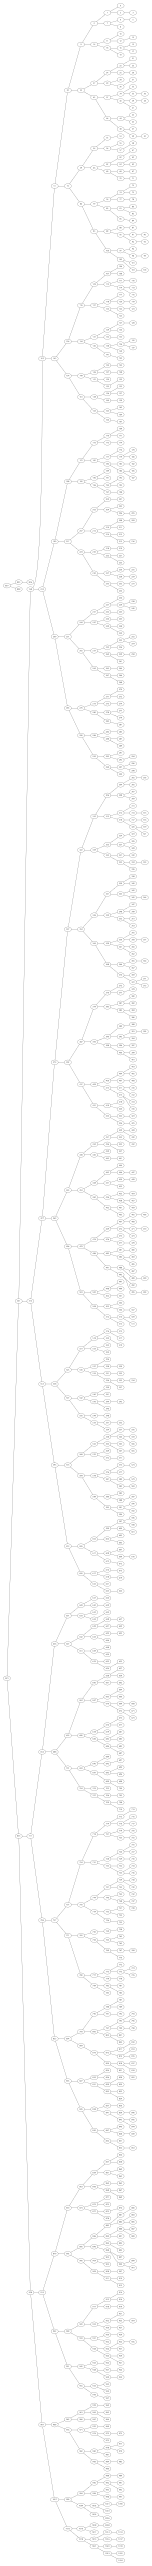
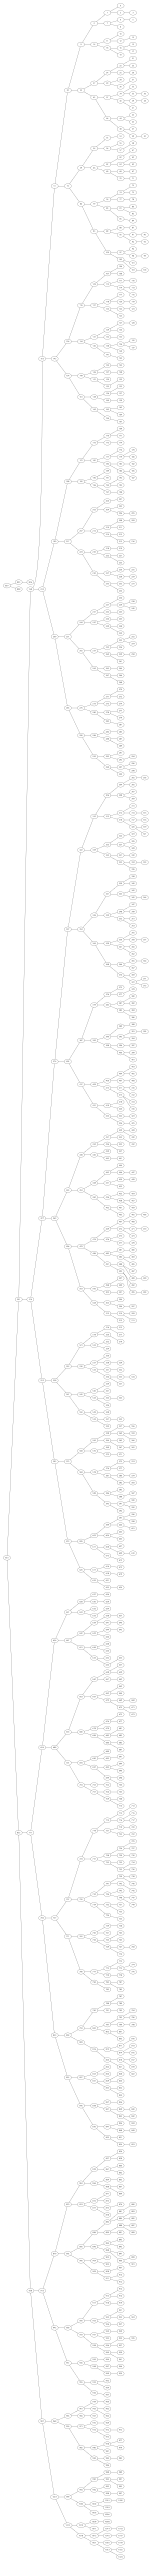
node "761": added
